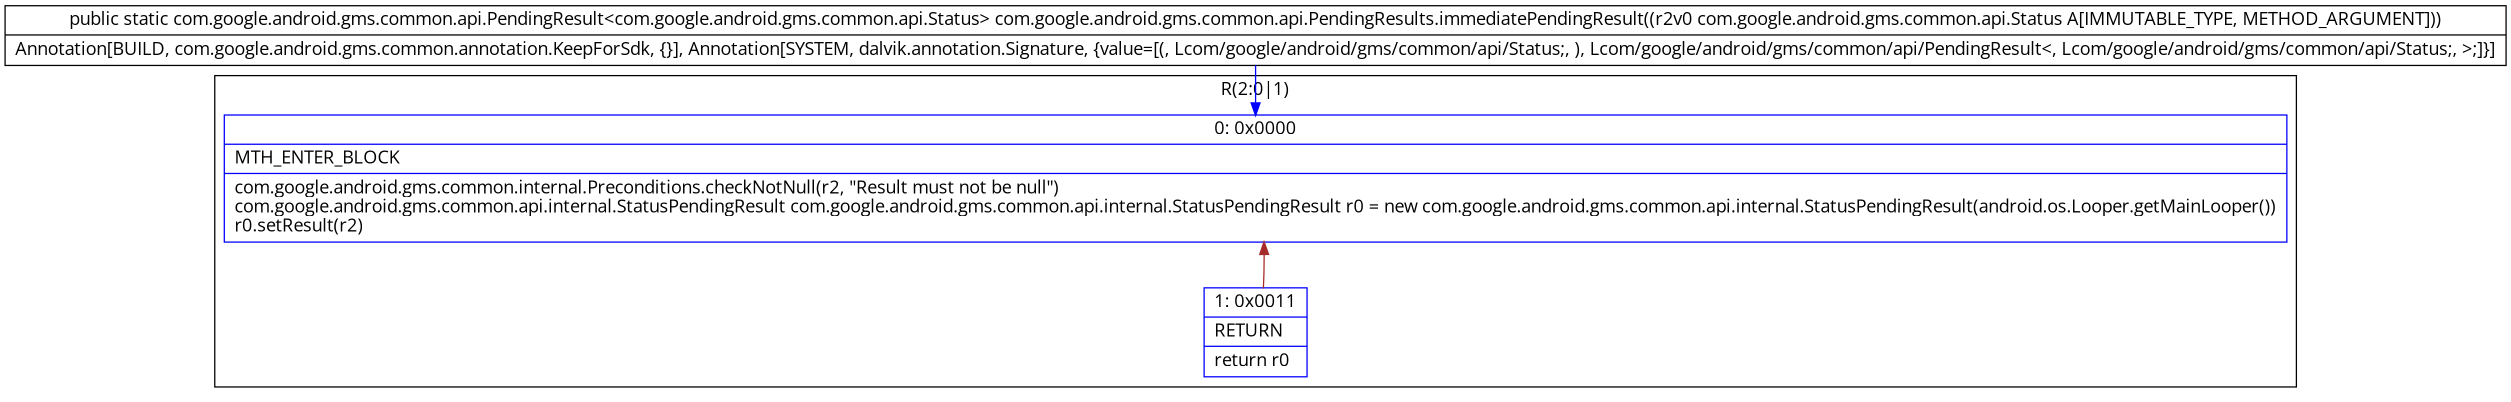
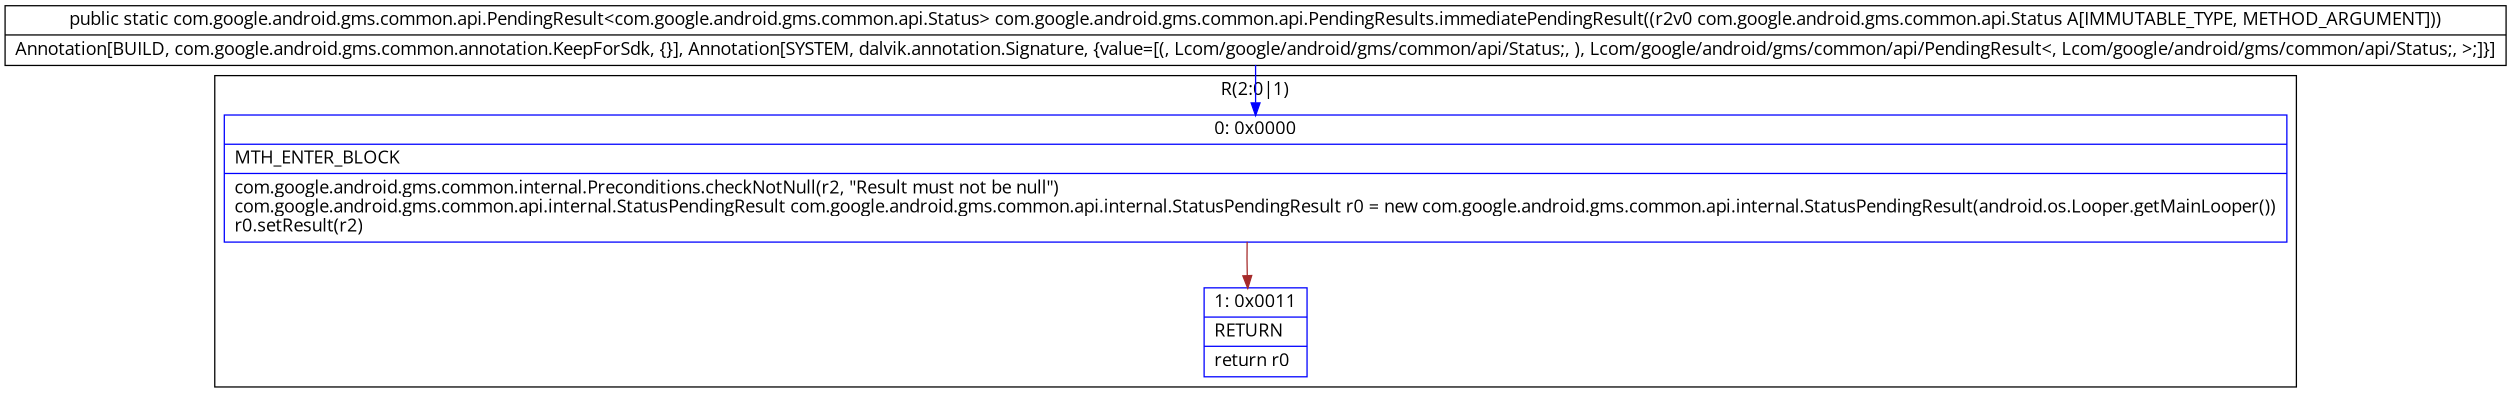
edge "1: 0x0011" -> "0: 0x0000": reversed
